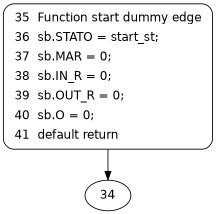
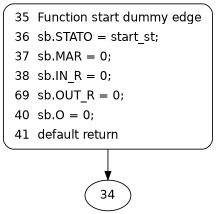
node "35": text "39" -> "69"
